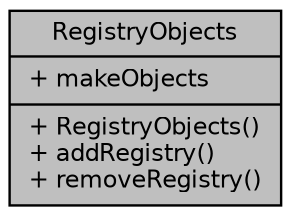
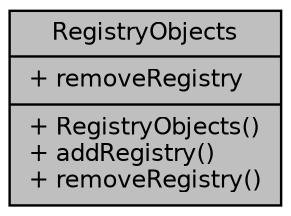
node "RegistryObjects": text "+ makeObjects" -> "+ removeRegistry"
